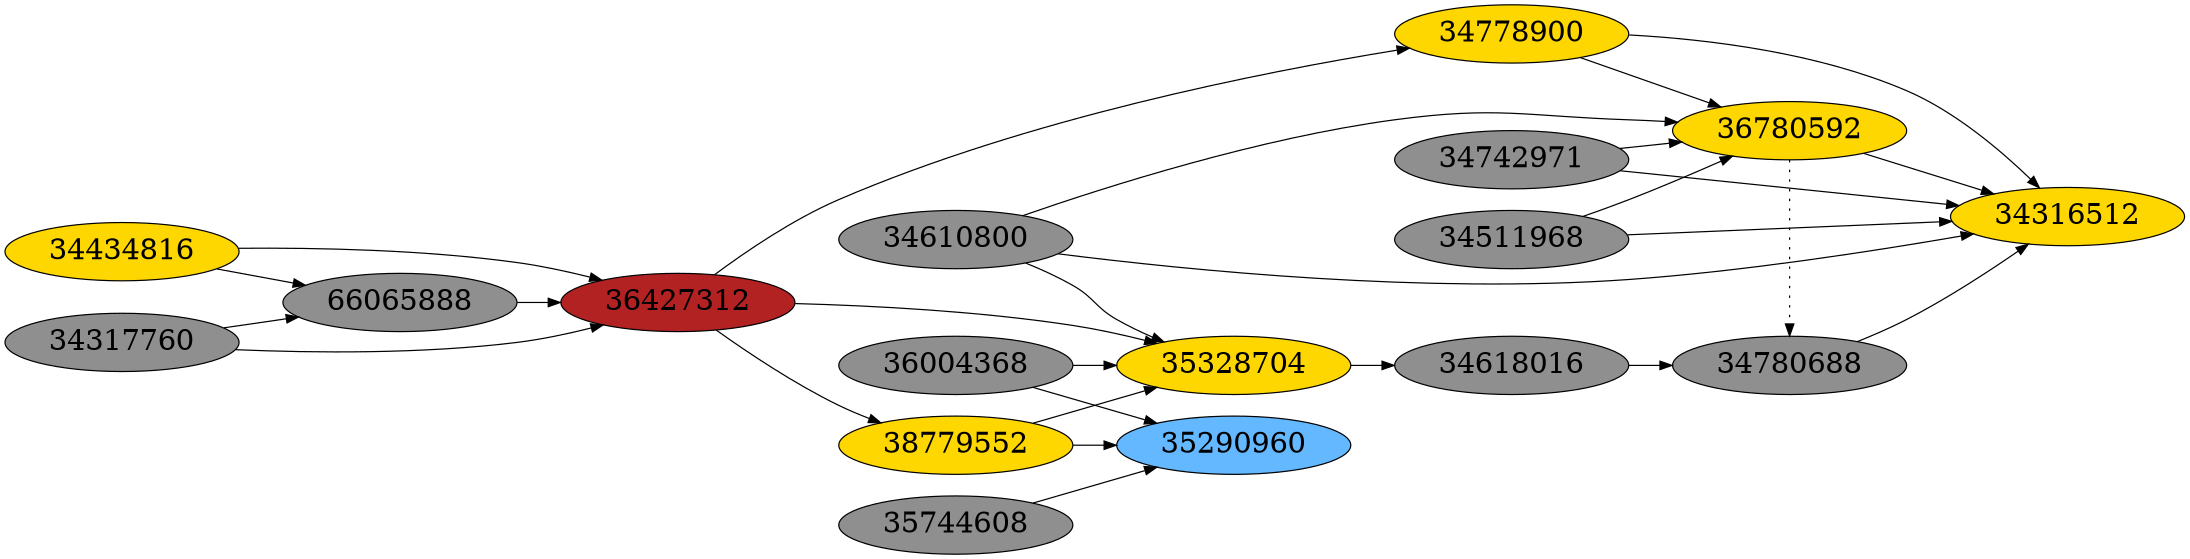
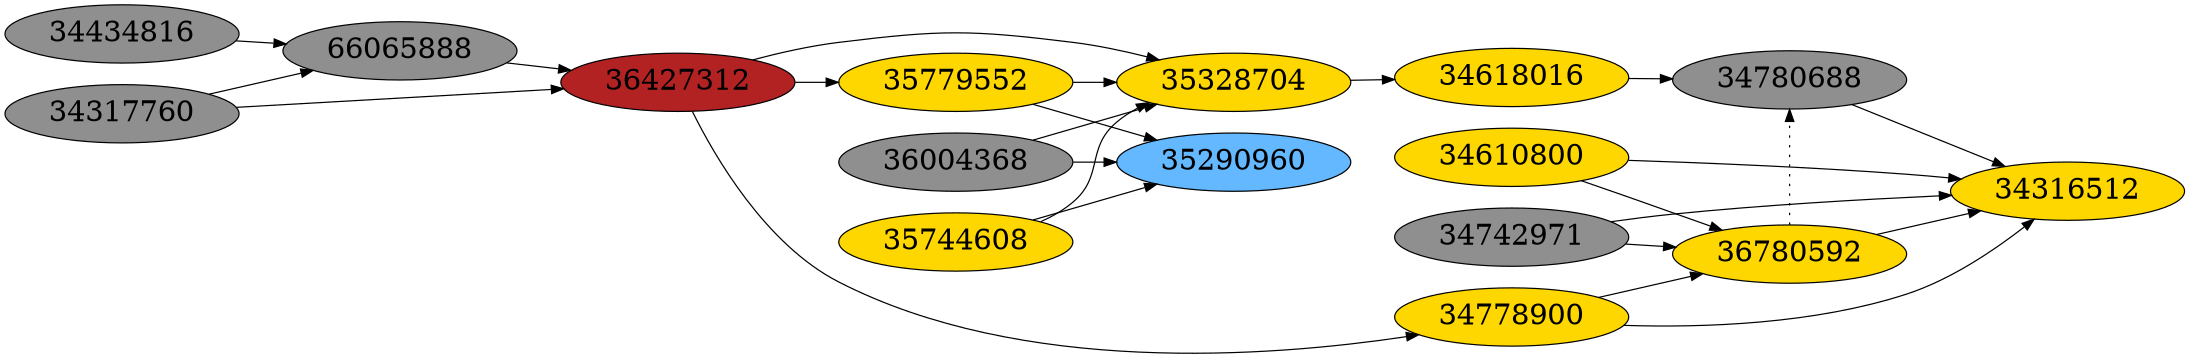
node "34610800": fillcolor grey56 -> gold
node "34511968": removed
node "34434816": fillcolor gold -> grey56
edge "34434816" -> "36427312": removed
edge "34610800" -> "35328704": now "35744608" -> "35328704"
node "34618016": fillcolor grey56 -> gold
node "38779552": label "38779552" -> "35779552"
node "35744608": fillcolor grey56 -> gold
